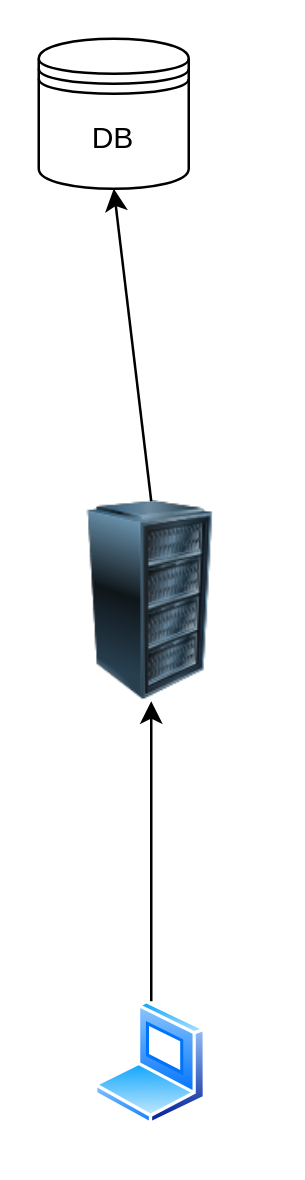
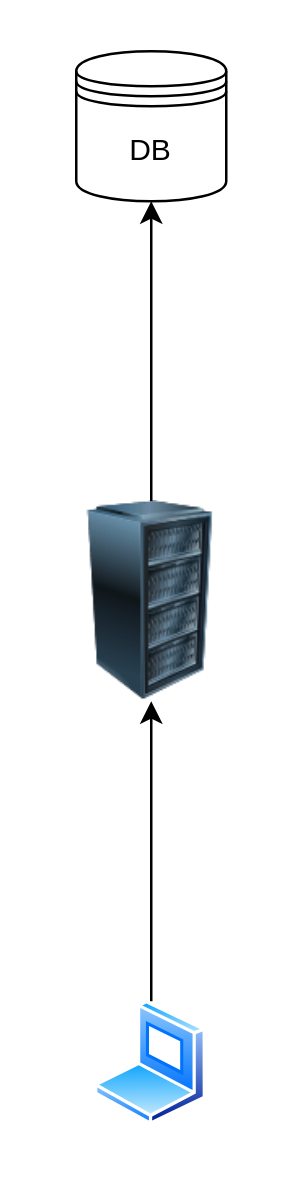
node "DB": moved (114, 114) -> (151, 126)
